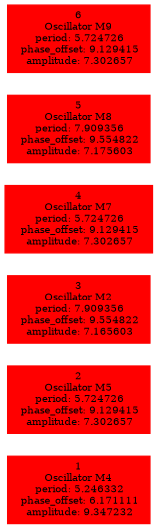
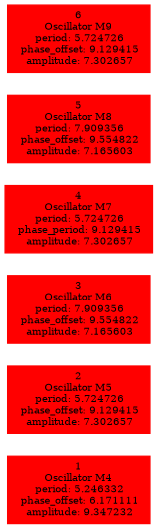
node "5": text "amplitude: 7.175603" -> "amplitude: 7.165603"
node "4": text "phase_offset: 9.129415" -> "phase_period: 9.129415"
node "3": text "Oscillator M2" -> "Oscillator M6"
